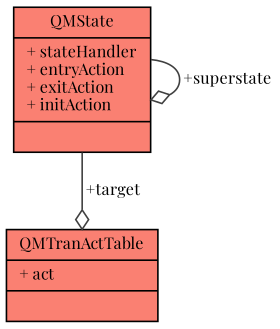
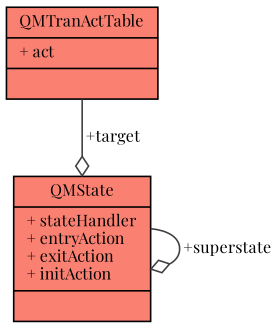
edge "QMState" -> "QMTranActTable": reversed
